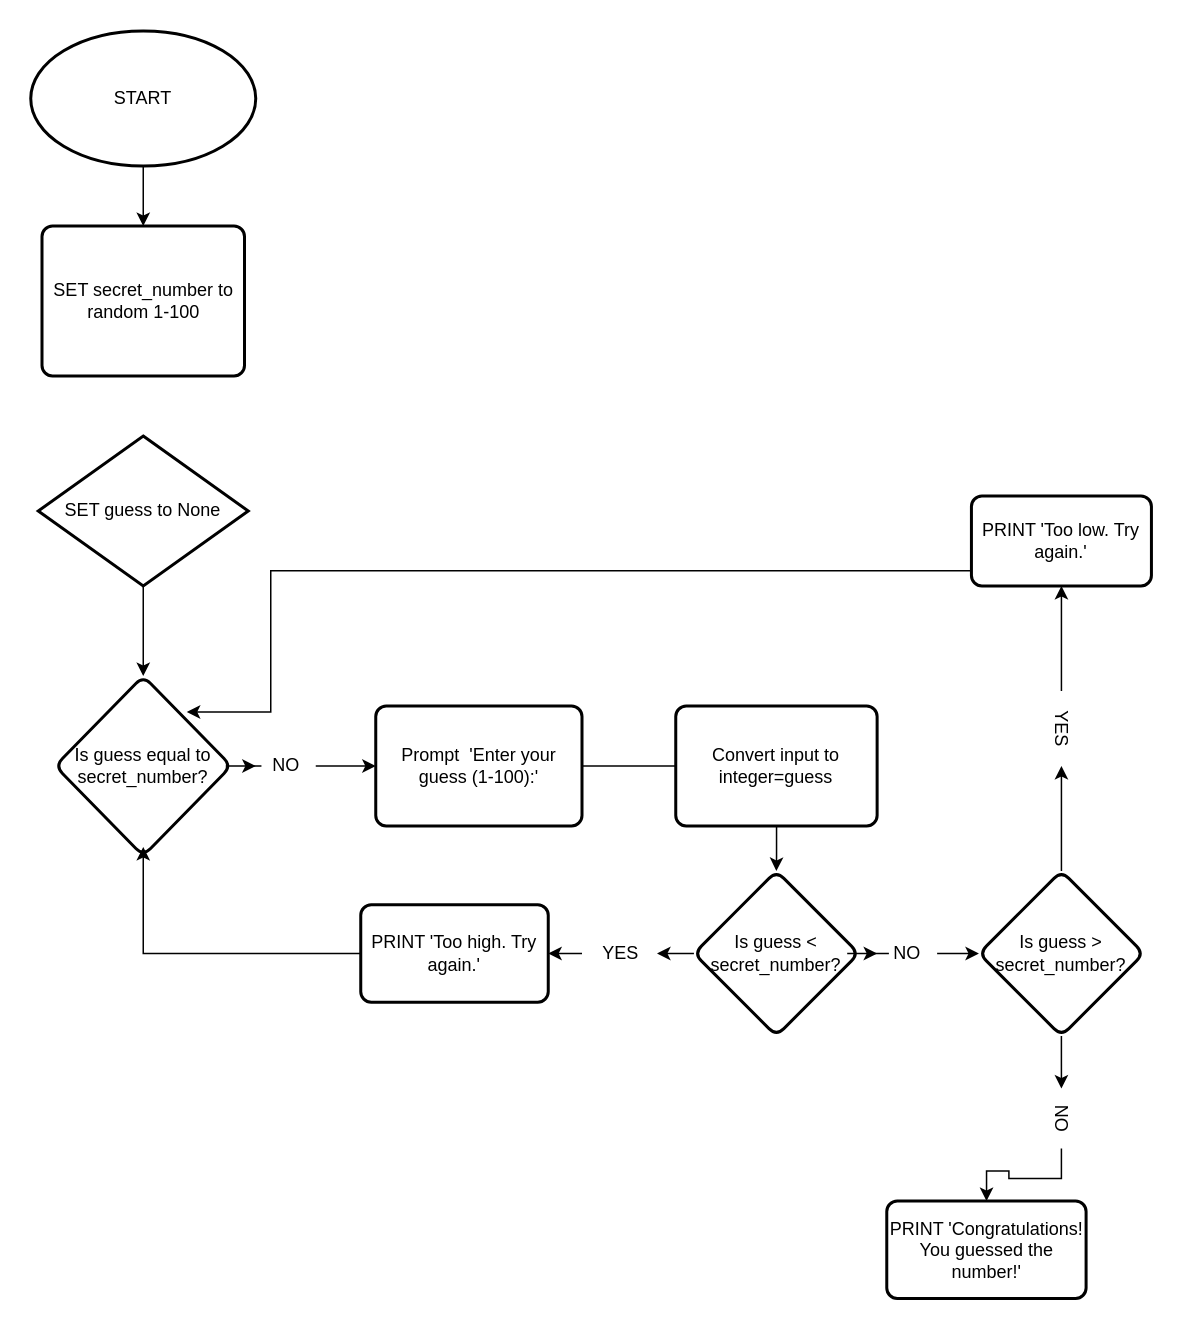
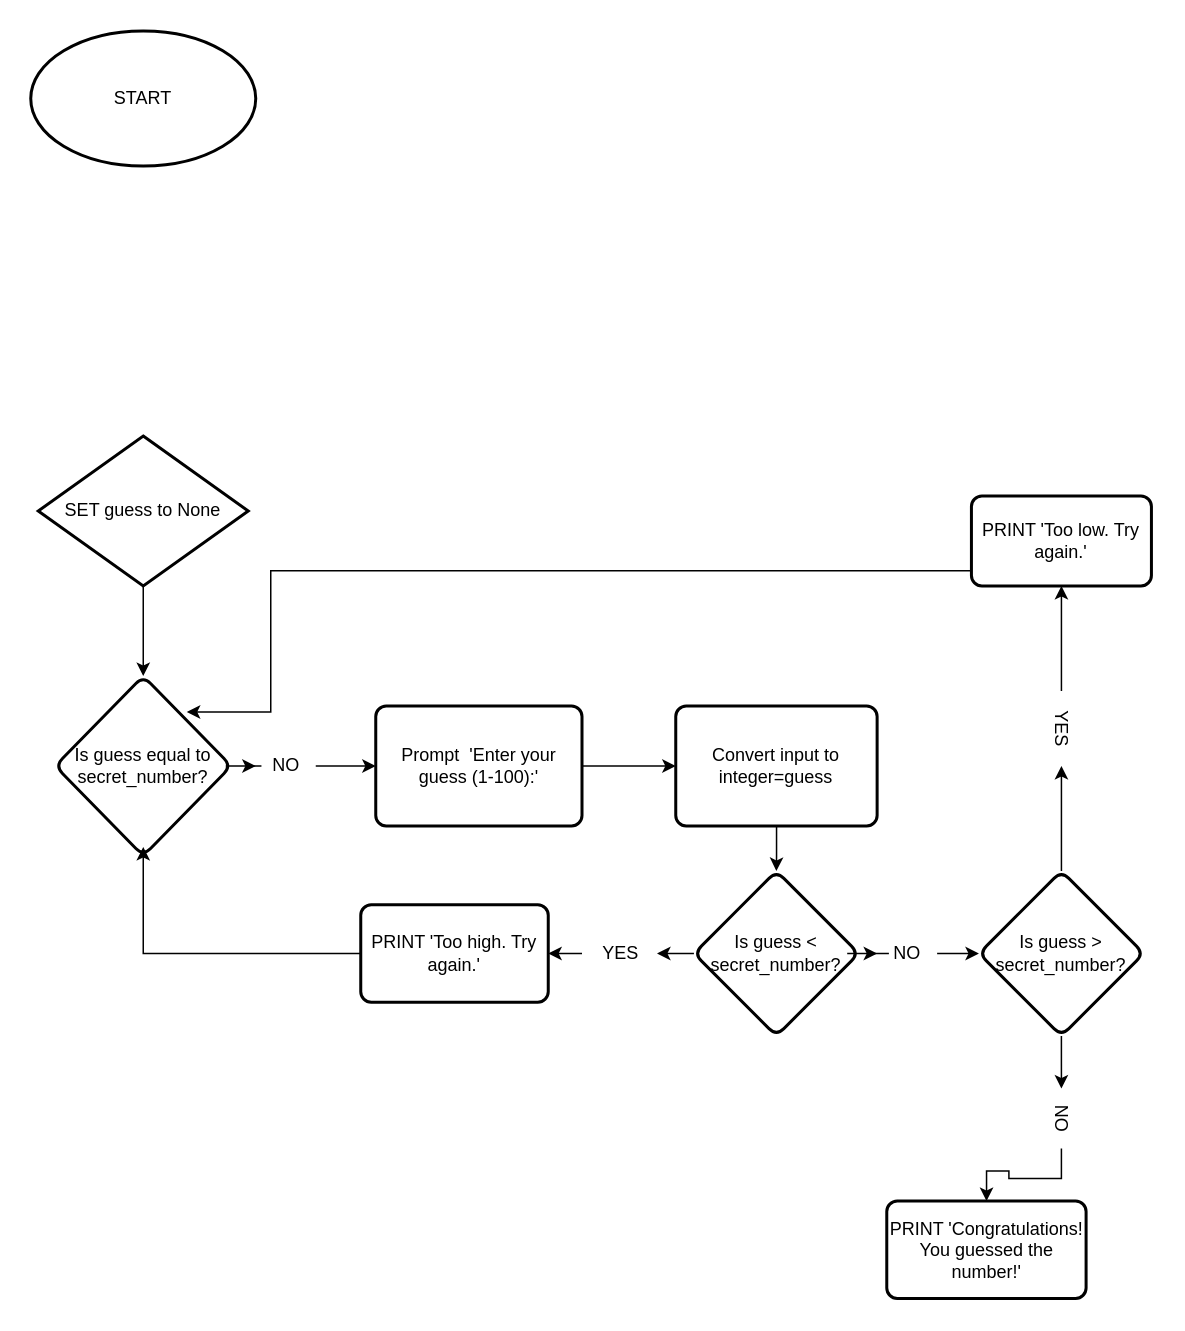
edge "START" -> "SET secret_number to random 1-100": removed
node "SET secret_number to random 1-100": removed
edge "Prompt 'Enter your guess (1-100):'" -- "Convert input to integer=guess": arrowhead none -> classic
